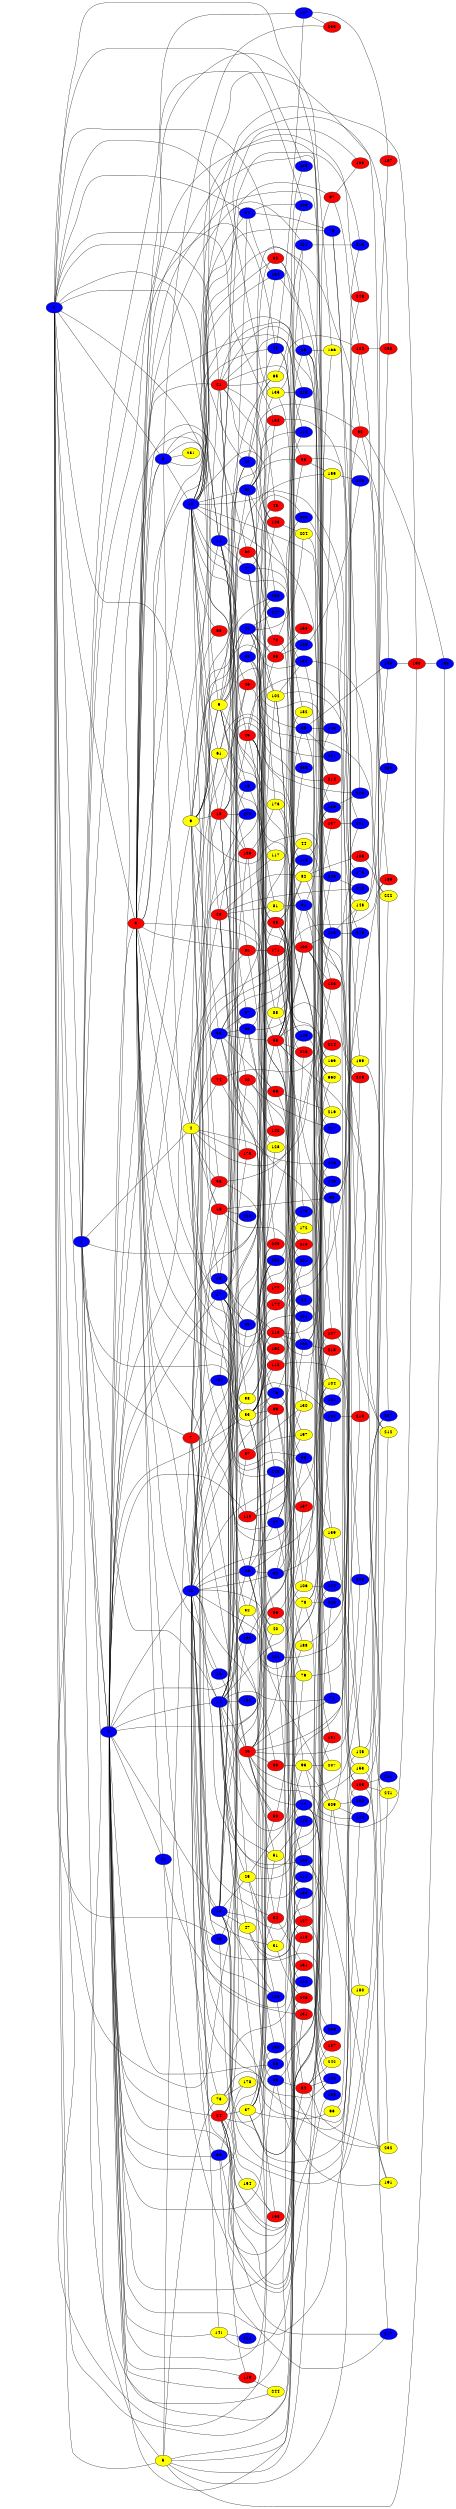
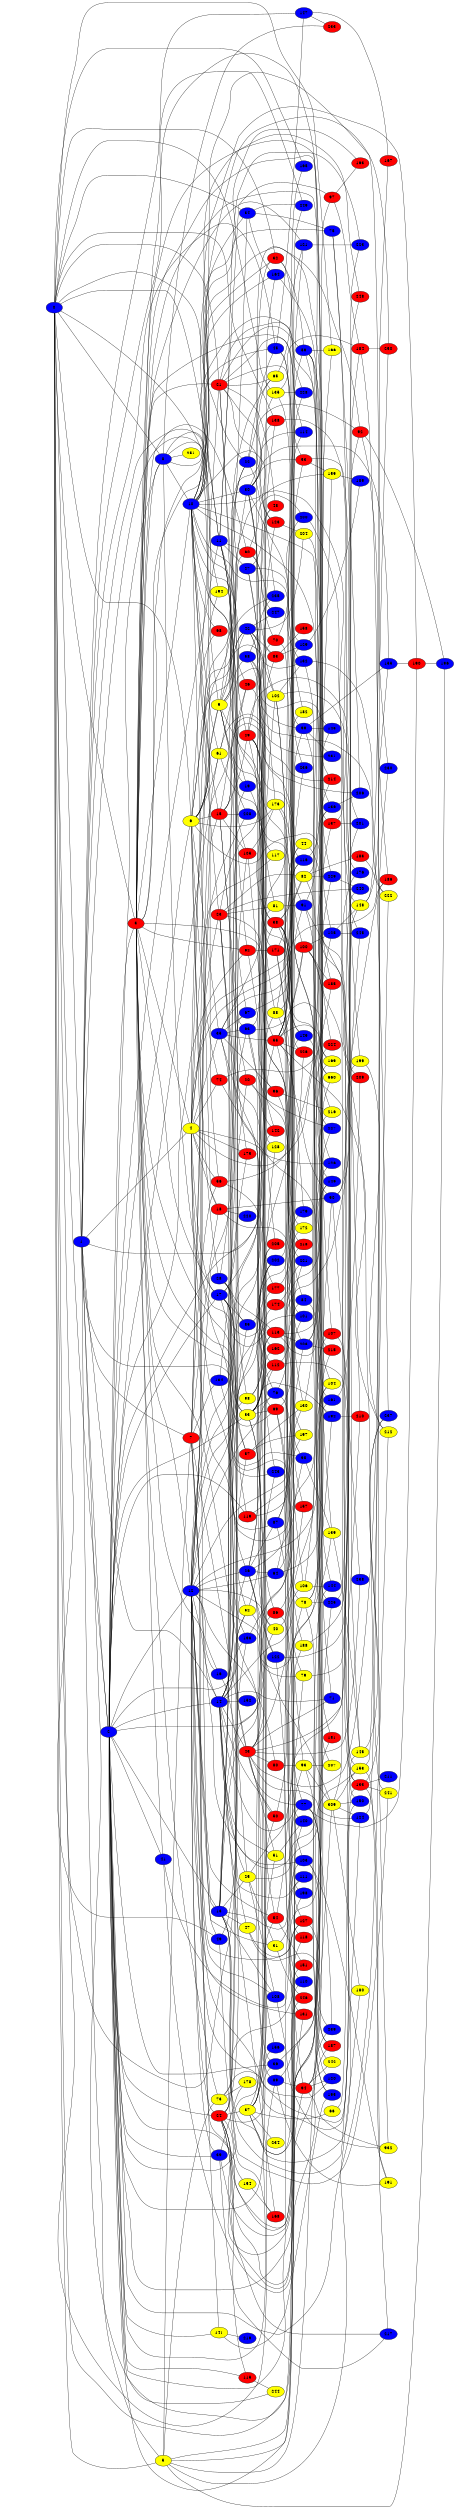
node "194": added
edge "173" -- "6": added
edge "153" -- "309": added
node "234": added
node "232": label "232" -> "932"
